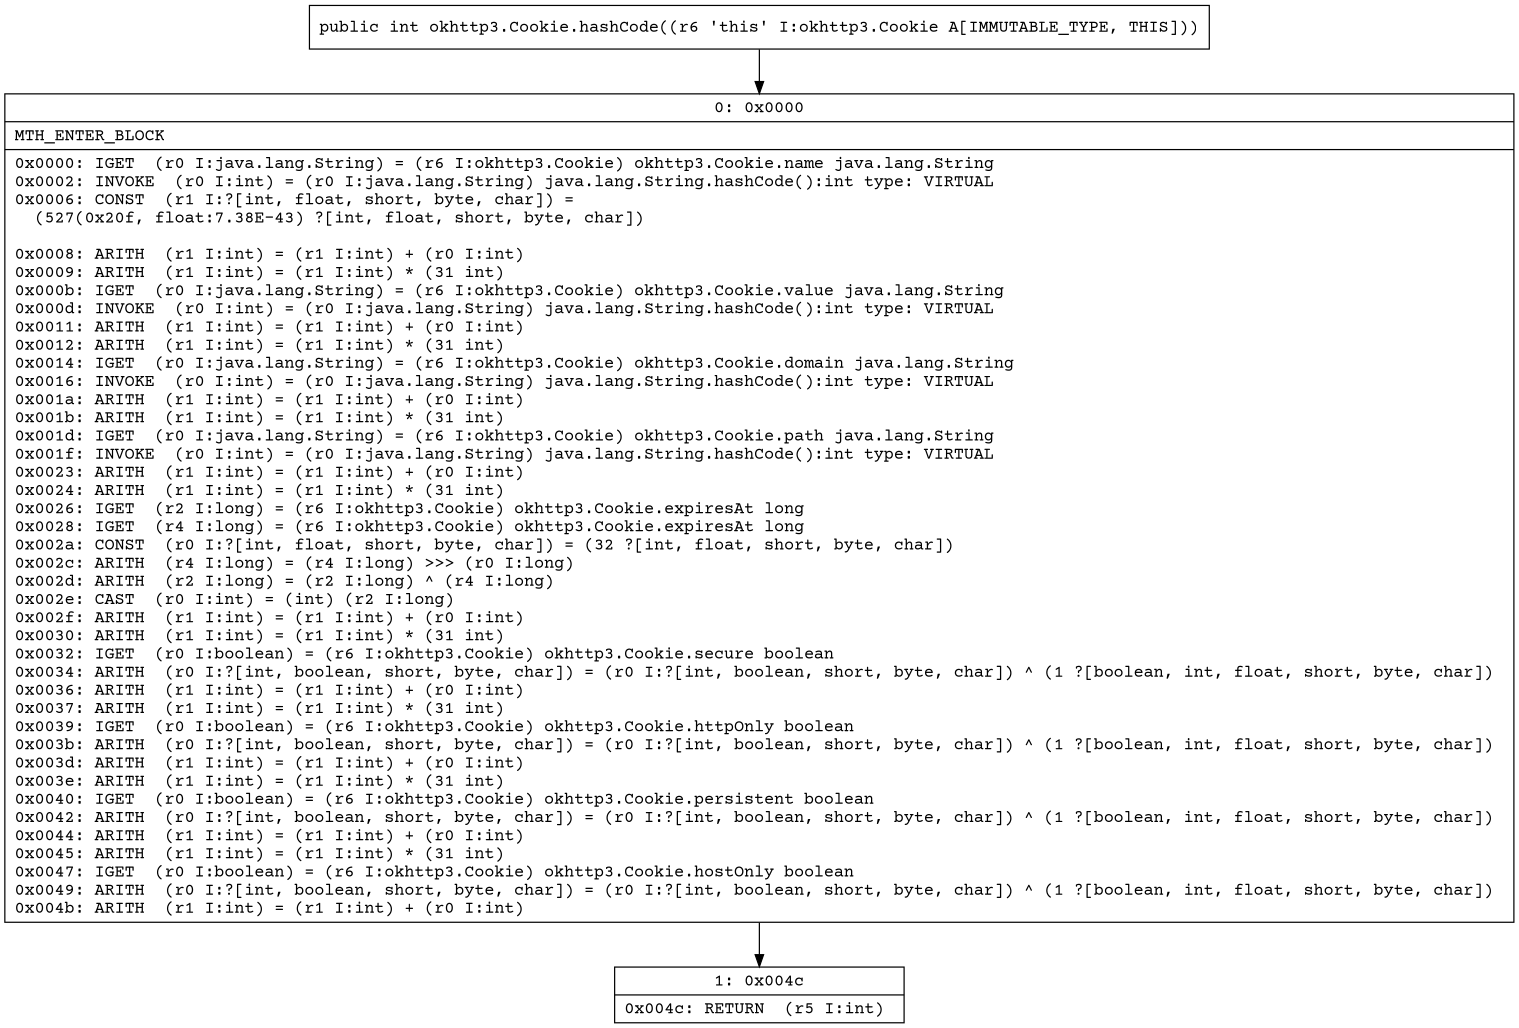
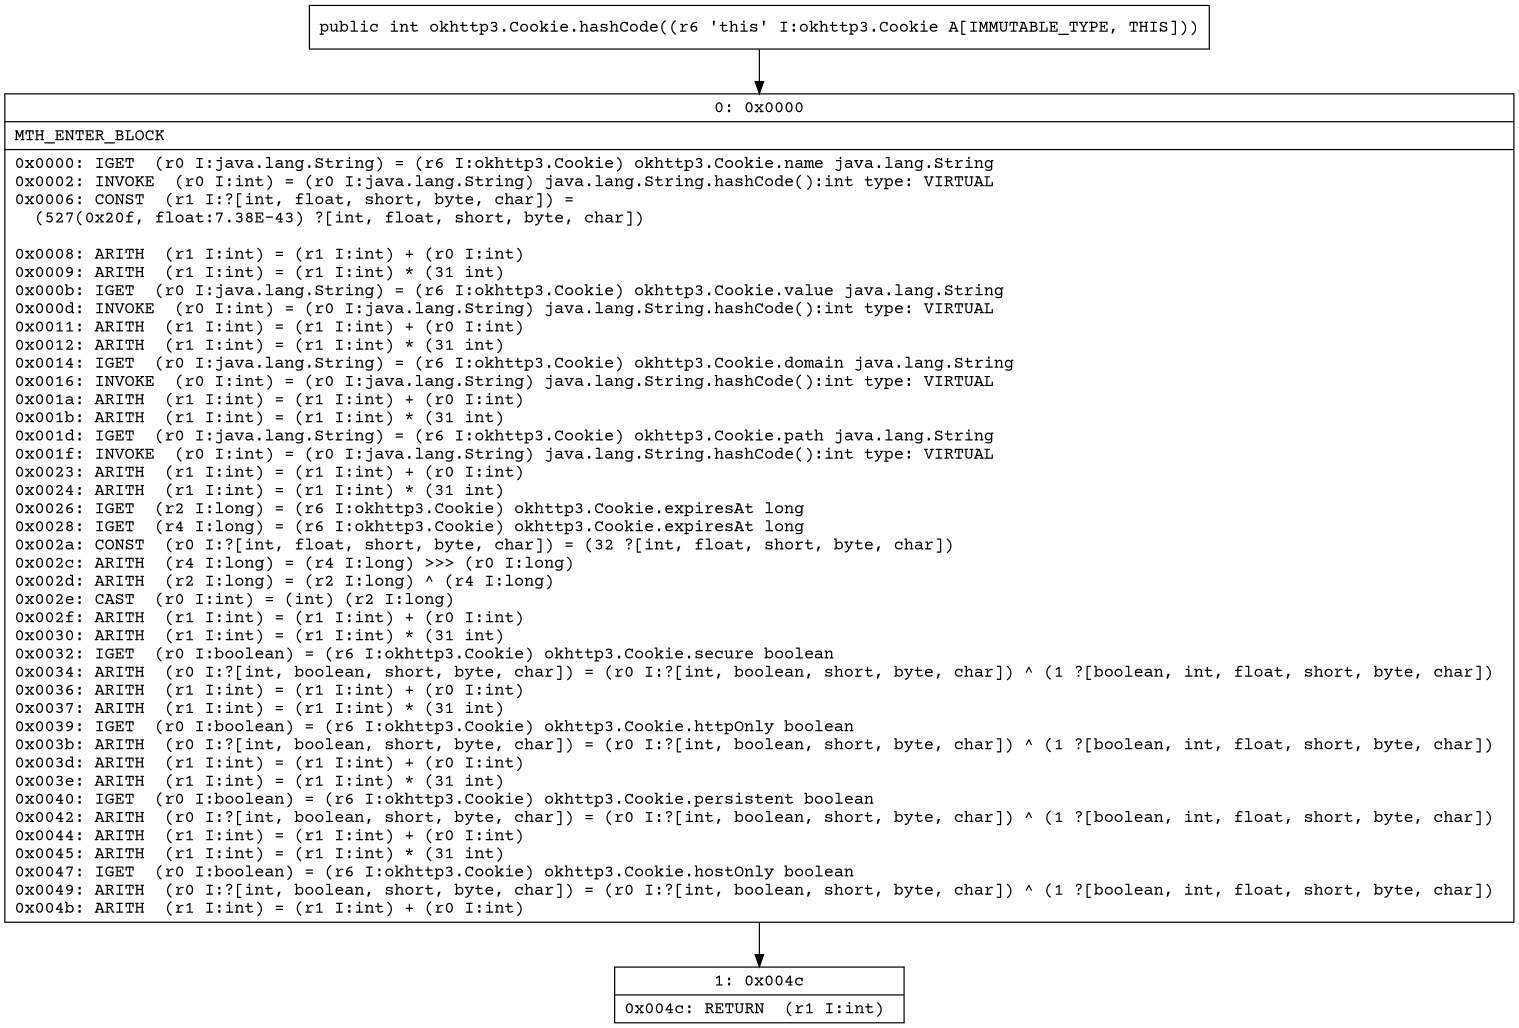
node "1: 0x004c": text "0x004c: RETURN  (r5 I:int)" -> "0x004c: RETURN  (r1 I:int)"
